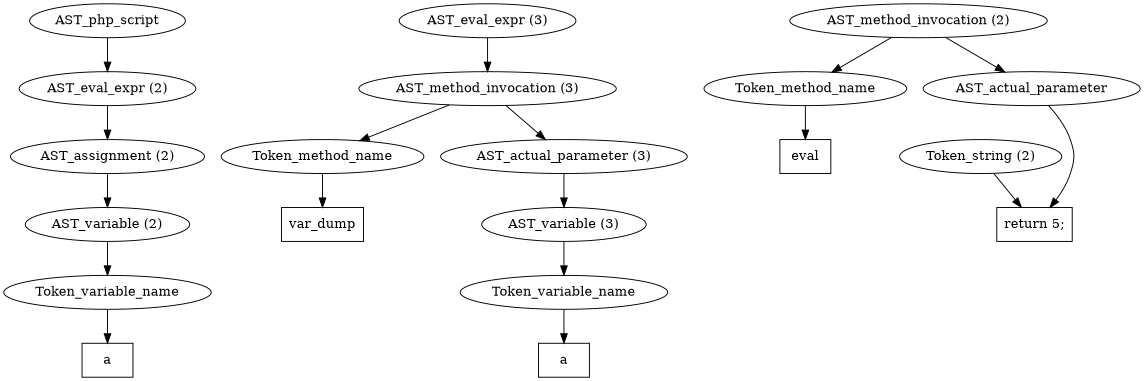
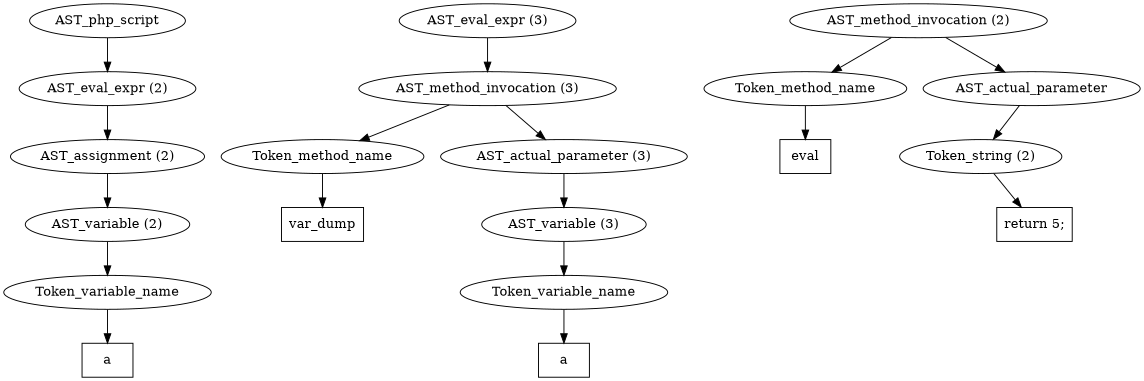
edge "AST_actual_parameter" -> "return 5;": now "AST_actual_parameter" -> "Token_string (2)"
